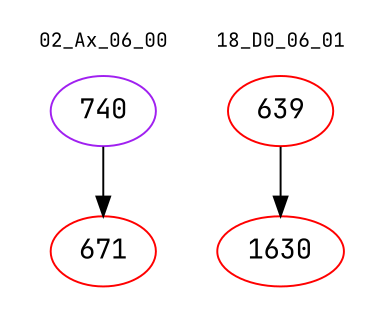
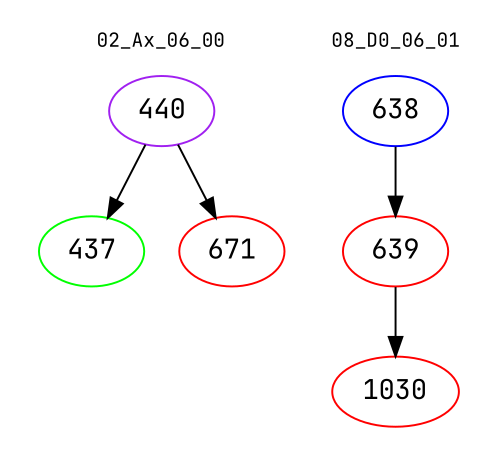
cluster "18_D0_06_01": label "18_D0_06_01" -> "08_D0_06_01"
node "740": label "740" -> "440"
node "638": added
node "437": added
node "1630": label "1630" -> "1030"
